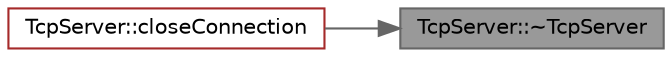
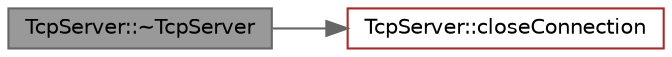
edge "TcpServer::closeConnection" -> "TcpServer::~TcpServer": reversed
